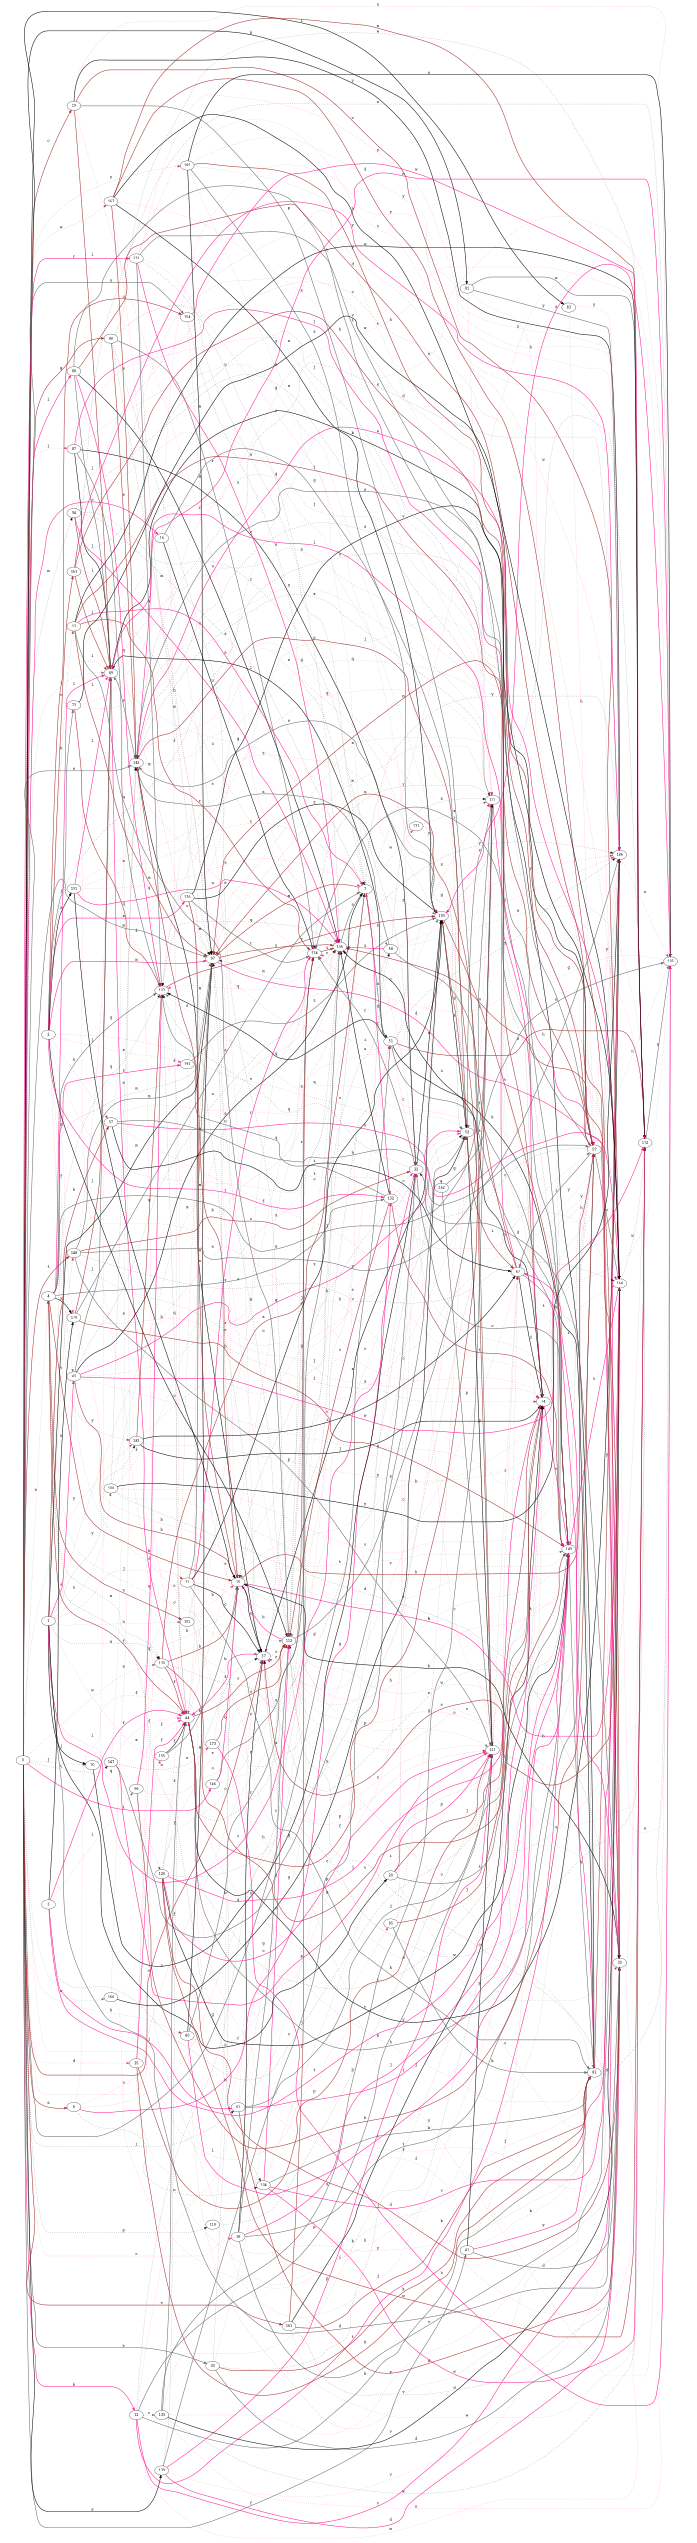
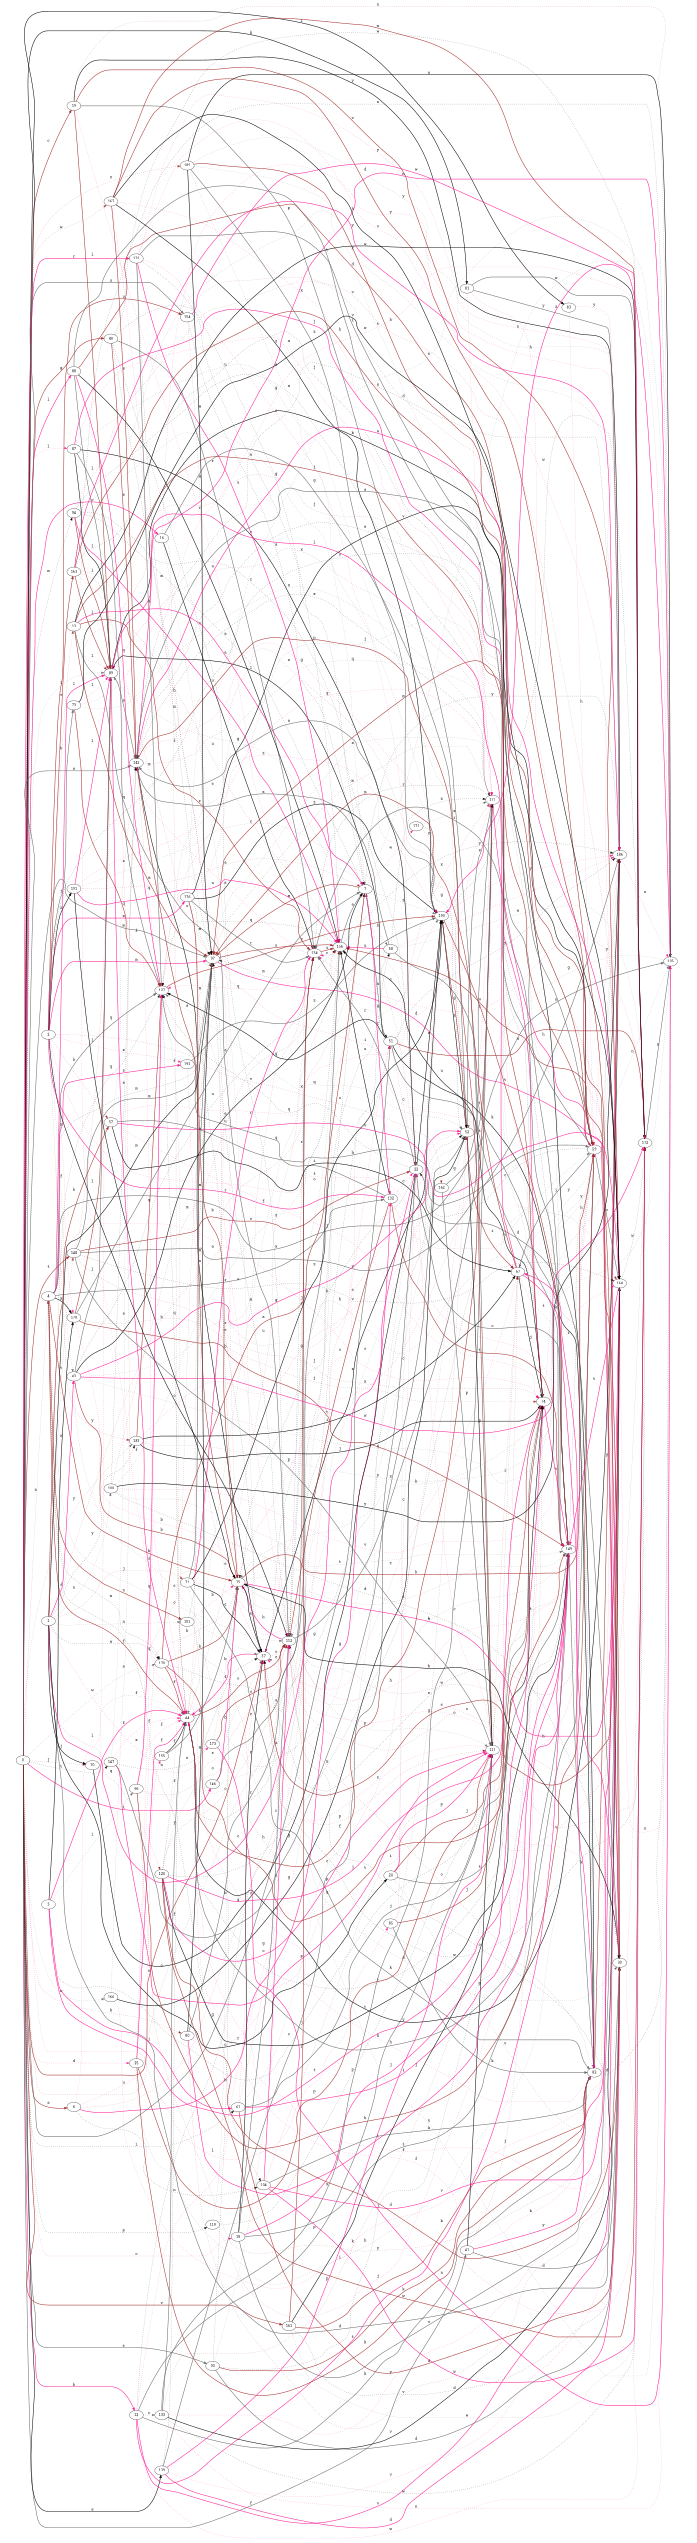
edge "191" -> "7": color deeppink -> brown
